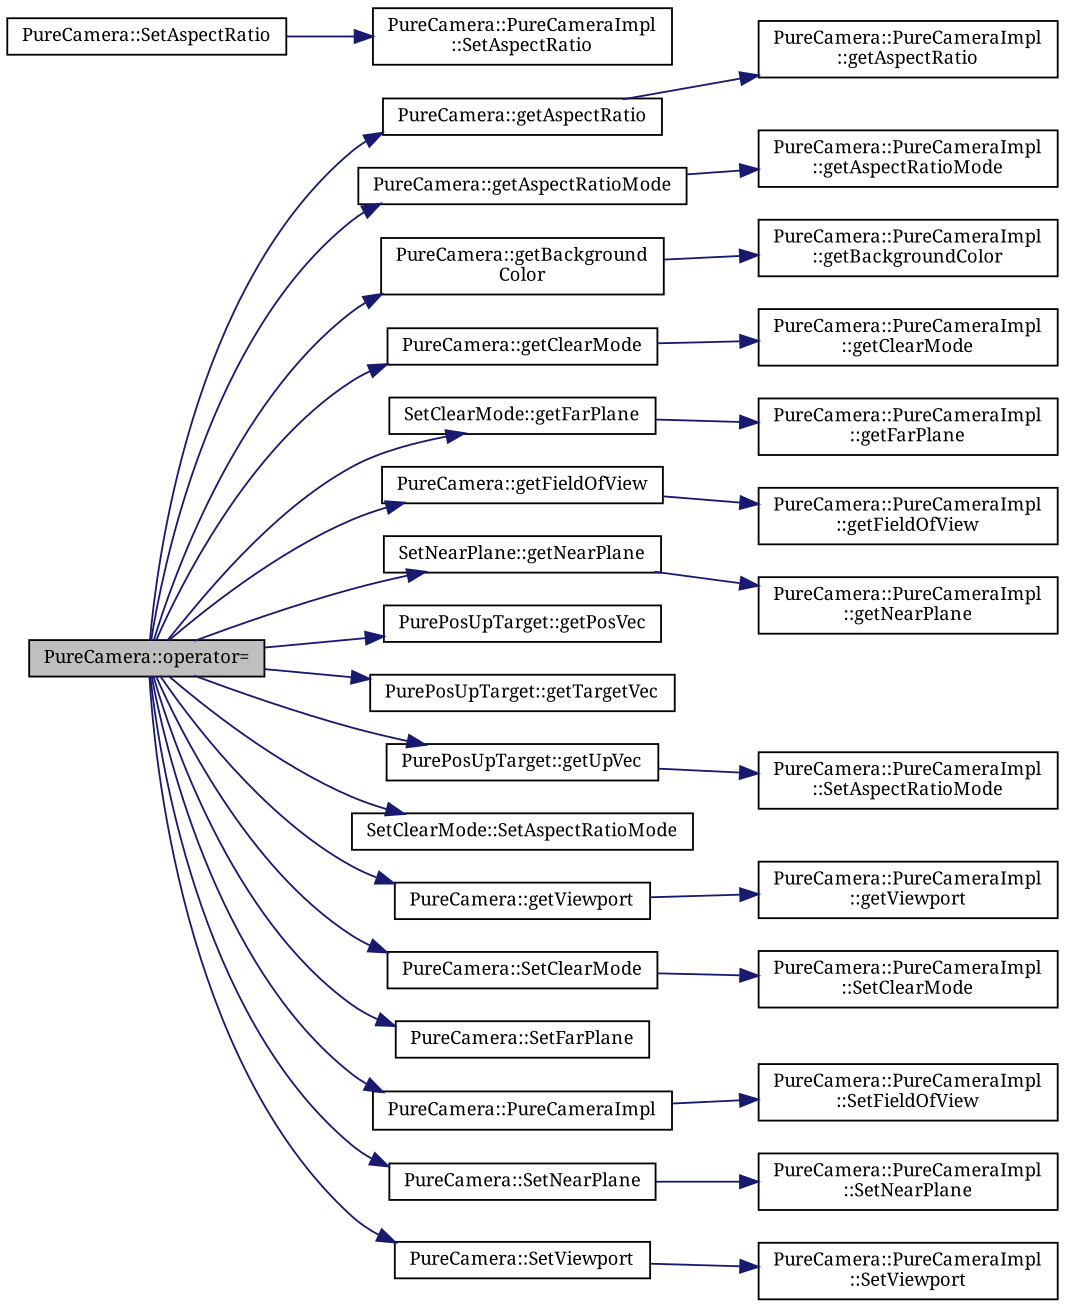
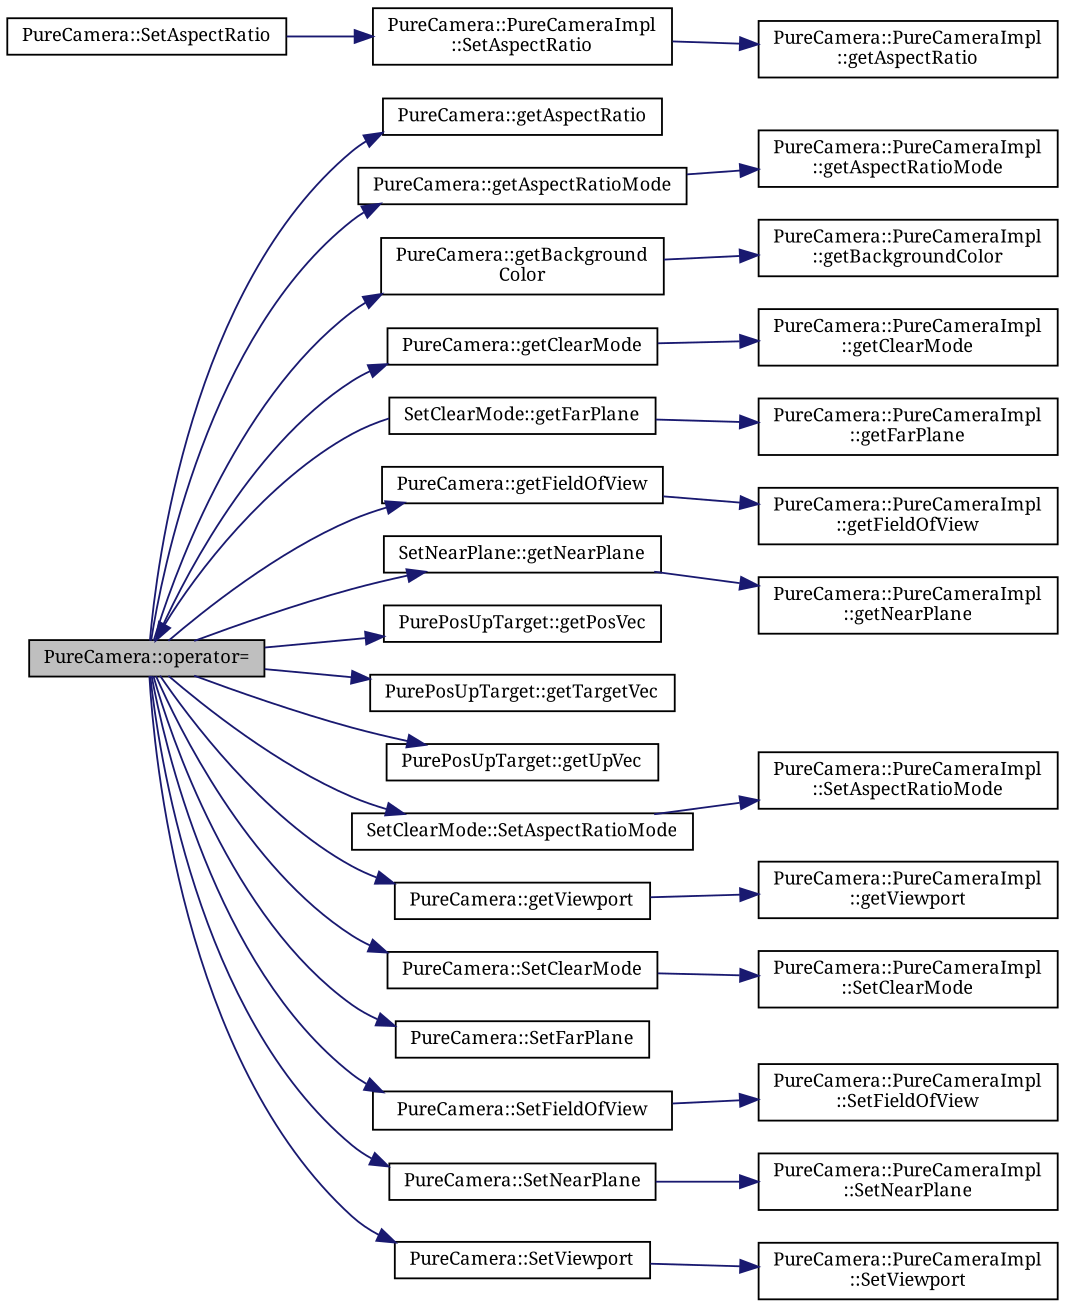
edge "PureCamera::getAspectRatio" -> "PureCamera::PureCameraImpl ::getAspectRatio": now "PureCamera::PureCameraImpl ::SetAspectRatio" -> "PureCamera::PureCameraImpl ::getAspectRatio"
edge "PureCamera::operator=" -> "SetClearMode::getFarPlane": reversed
edge "PurePosUpTarget::getUpVec" -> "PureCamera::PureCameraImpl ::SetAspectRatioMode": now "SetClearMode::SetAspectRatioMode" -> "PureCamera::PureCameraImpl ::SetAspectRatioMode"
node "PureCamera::PureCameraImpl": label "PureCamera::PureCameraImpl" -> "PureCamera::SetFieldOfView"
